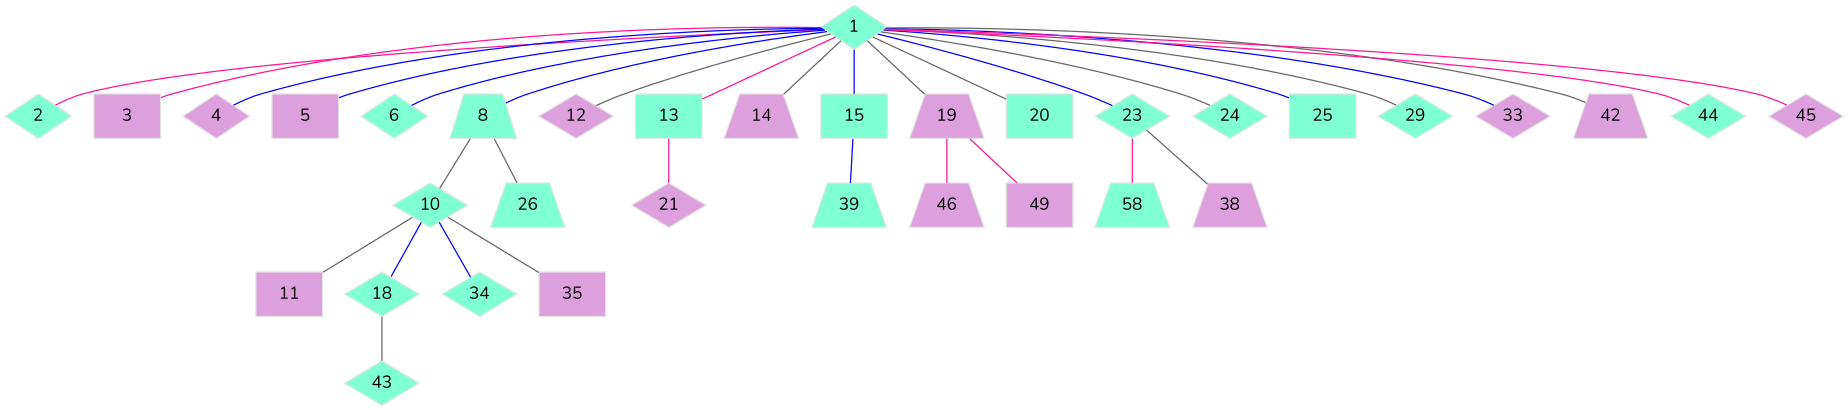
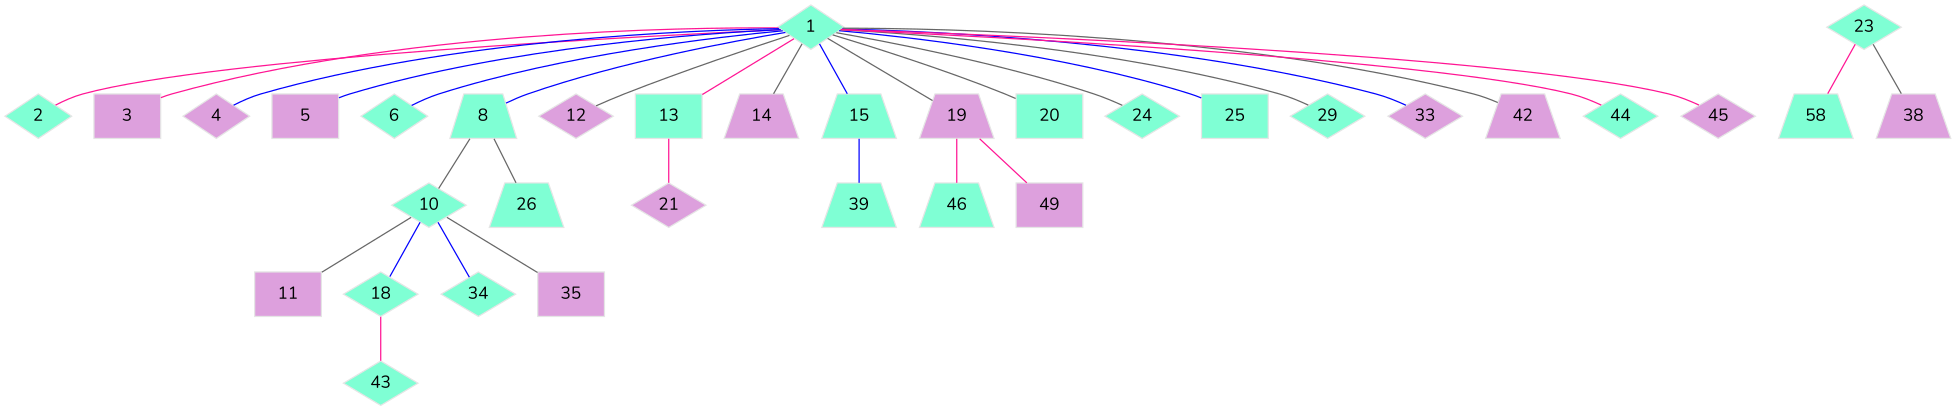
edge "1" -- "23": removed
node "15": shape box -> trapezium
node "46": fillcolor plum -> aquamarine
edge "18" -- "43": color gray40 -> deeppink
